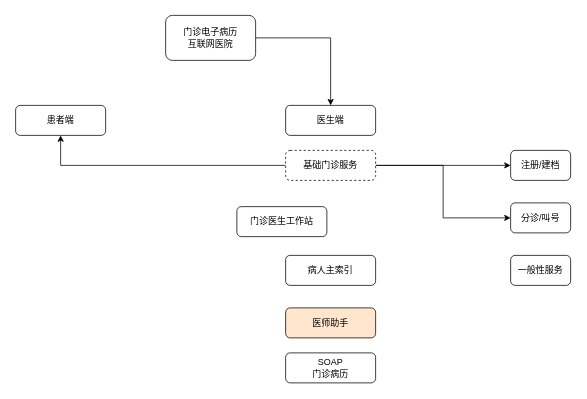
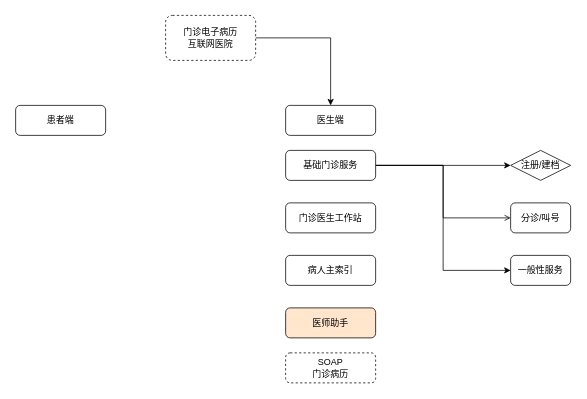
node "门诊电子病历 互联网医院": style solid -> dashed
edge "基础门诊服务" -> "患者端": now "基础门诊服务" -> "一般性服务"
node "基础门诊服务": style dashed -> solid
node "注册/建档": shape rounded rectangle -> diamond
edge "基础门诊服务" -> "分诊/叫号": arrowhead classic -> open
node "门诊医生工作站": moved (282, 222) -> (330, 218)
node "SOAP 门诊病历": style solid -> dashed
